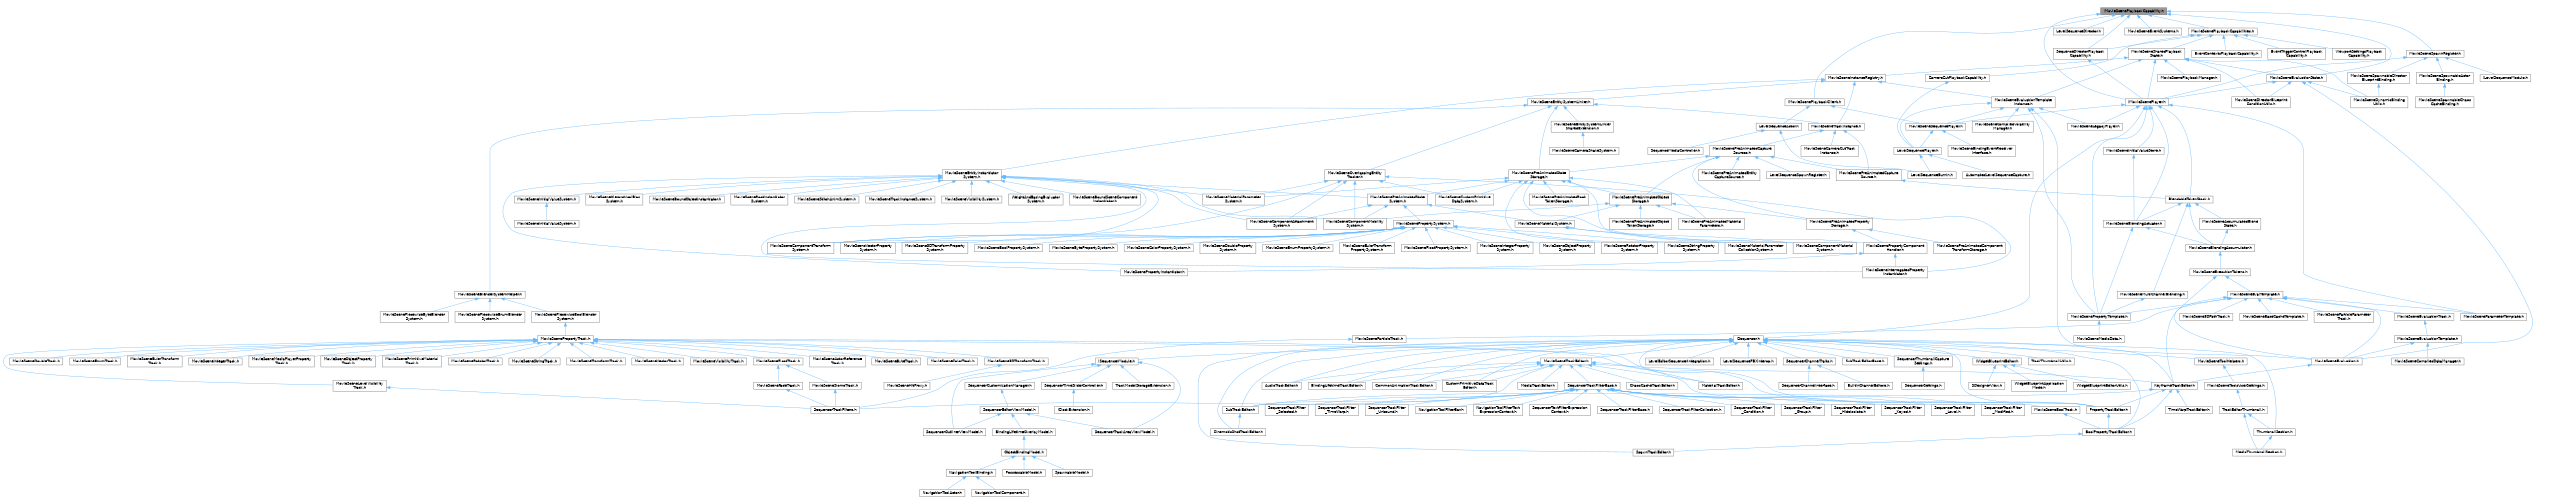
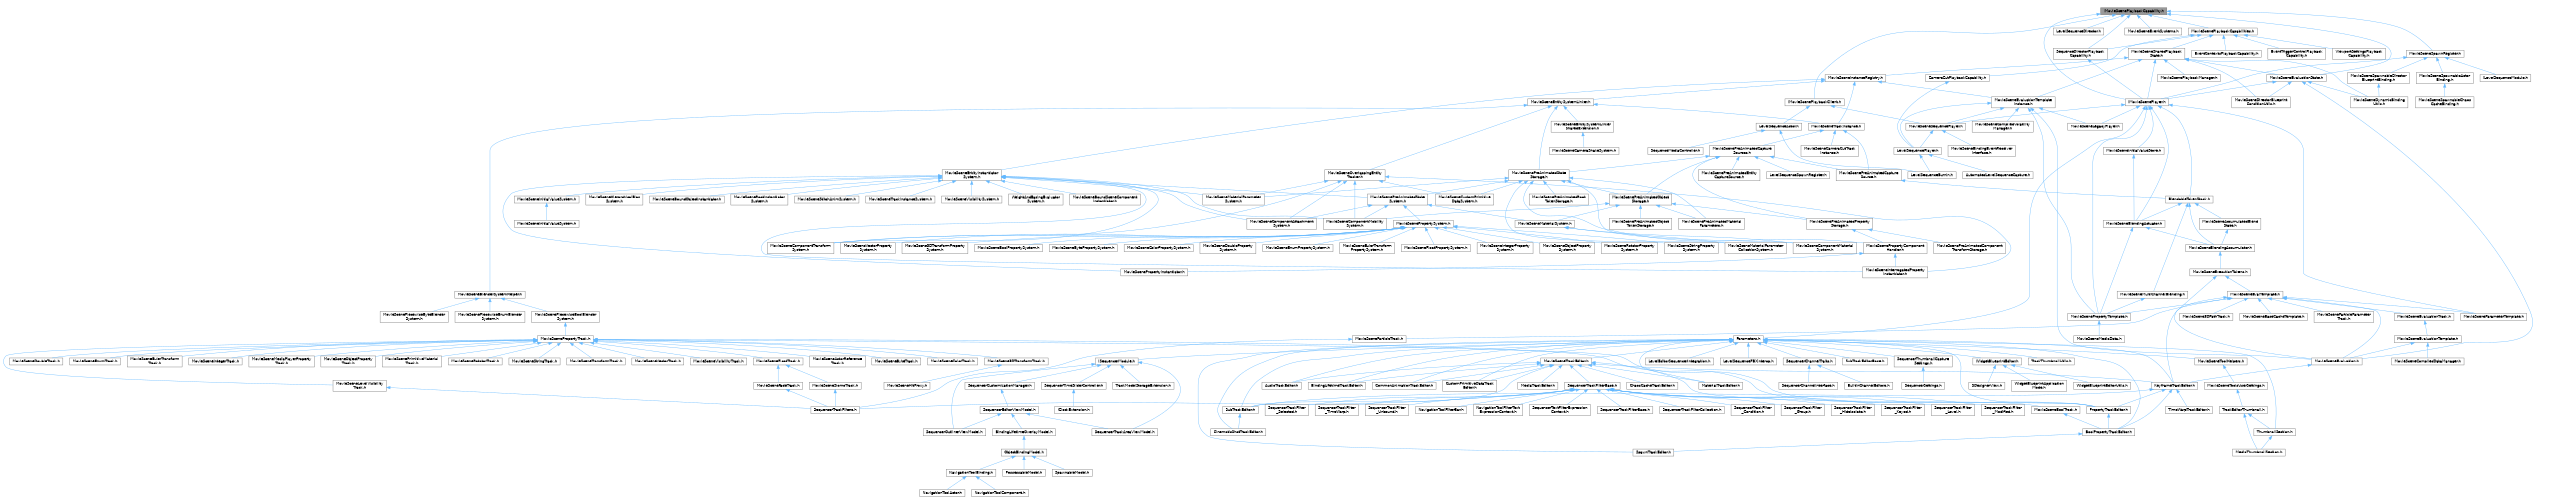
node "ISequencer.h": label "ISequencer.h" -> "Parameters.h"
